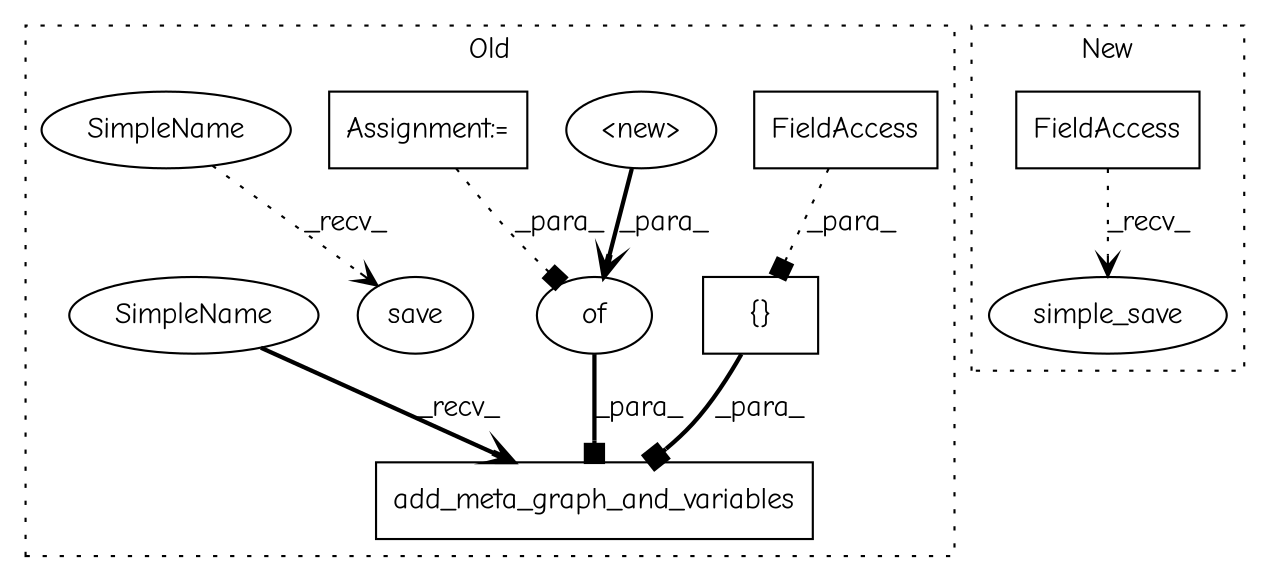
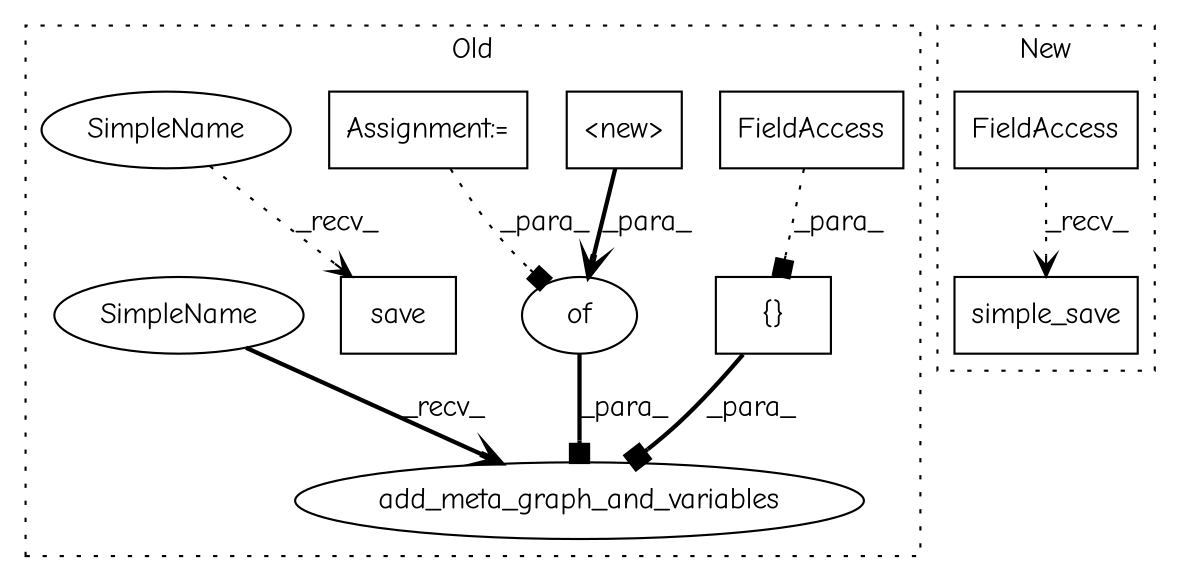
node "<new>": shape ellipse -> box
node "save": shape ellipse -> box
node "simple_save": shape ellipse -> box
node "add_meta_graph_and_variables": shape box -> ellipse
